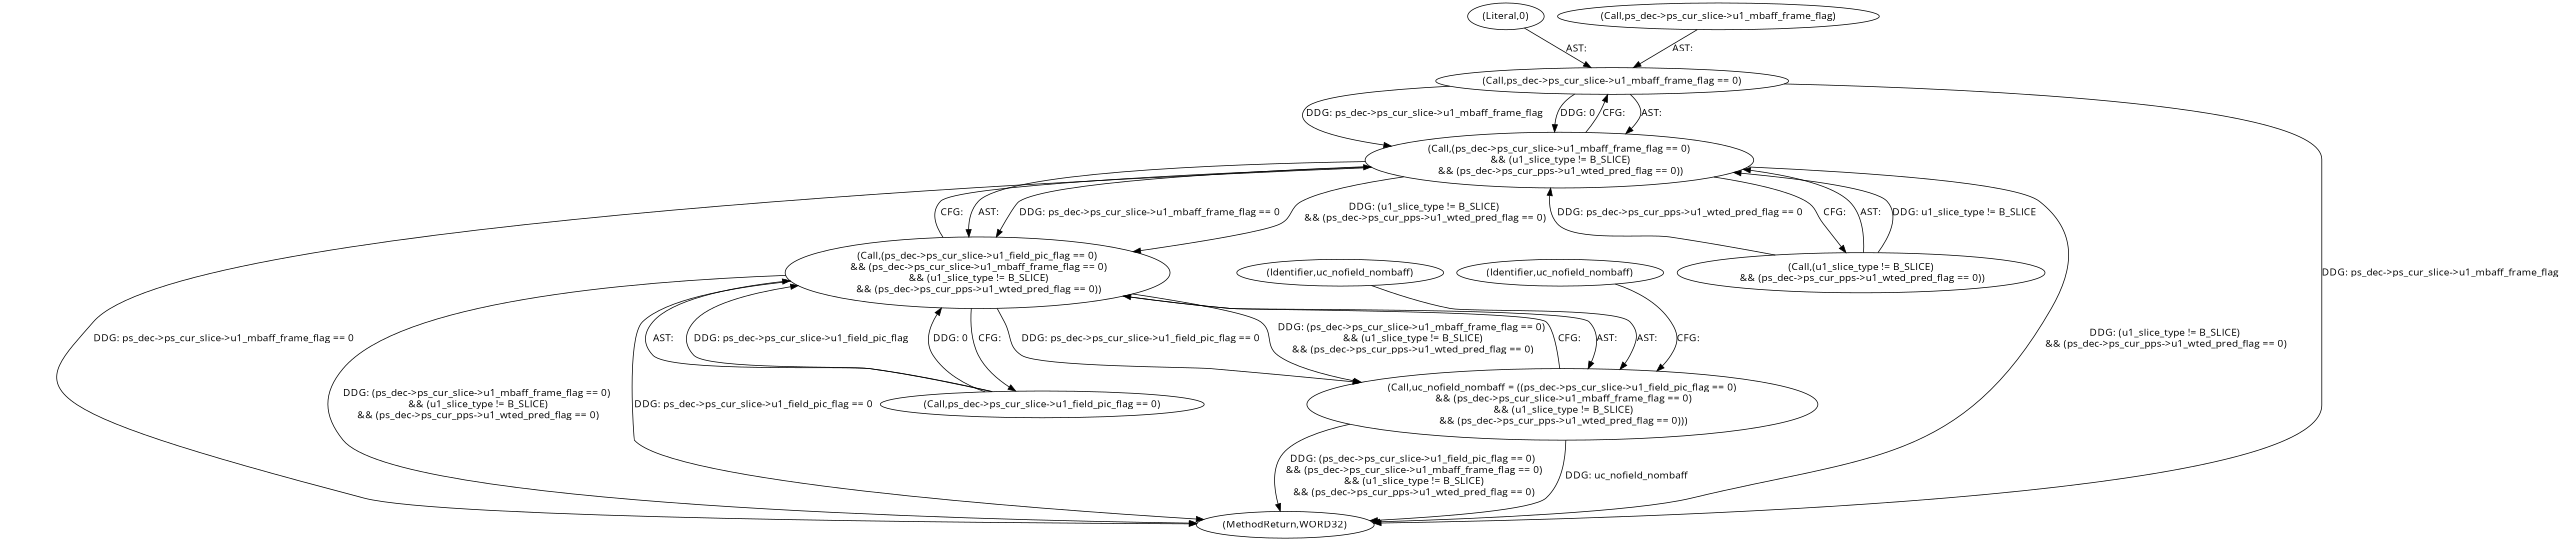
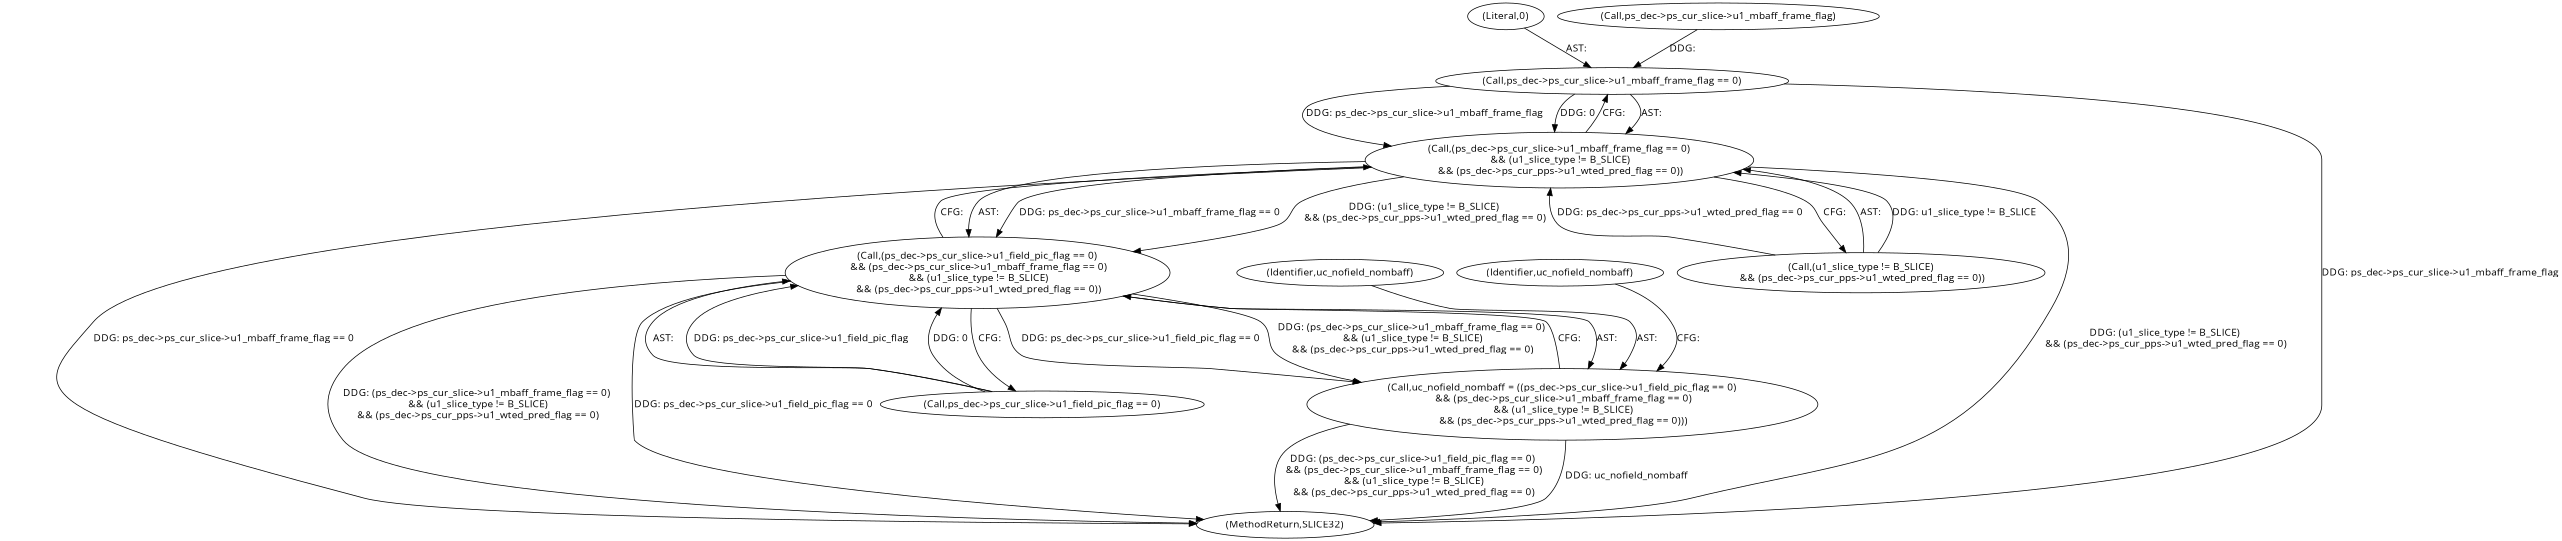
edge "(Call,ps_dec->ps_cur_slice->u1_mbaff_frame_flag)" -> "(Call,ps_dec->ps_cur_slice->u1_mbaff_frame_flag == 0)": label "AST: " -> "DDG: "
node "(MethodReturn,WORD32)": label "(MethodReturn,WORD32)" -> "(MethodReturn,SLICE32)"
